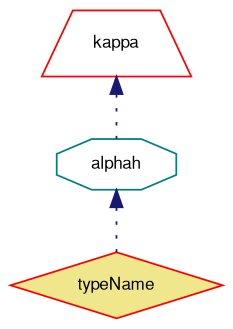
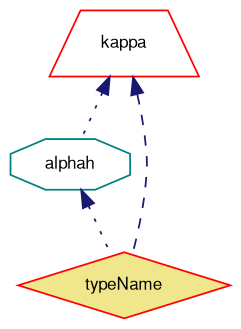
edge "typeName" -> "kappa": added
